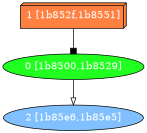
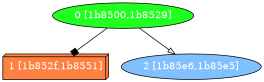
edge "1 [1b852f,1b8551]" -> "0 [1b8500,1b8529]": reversed
